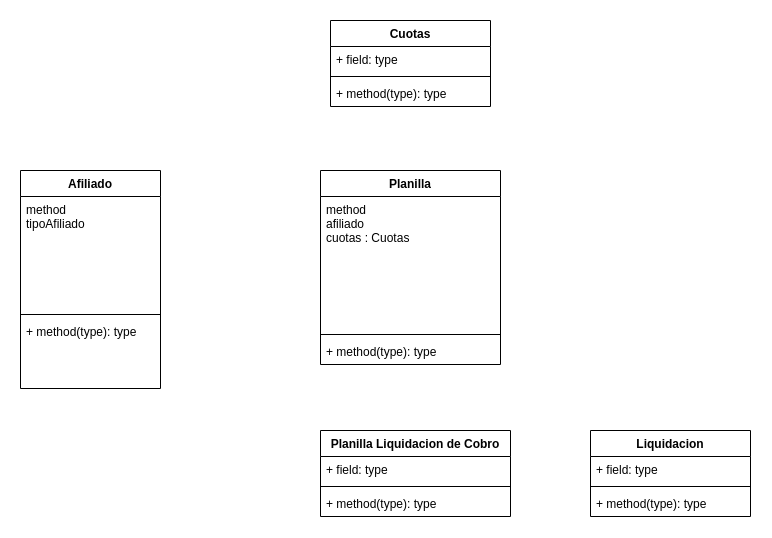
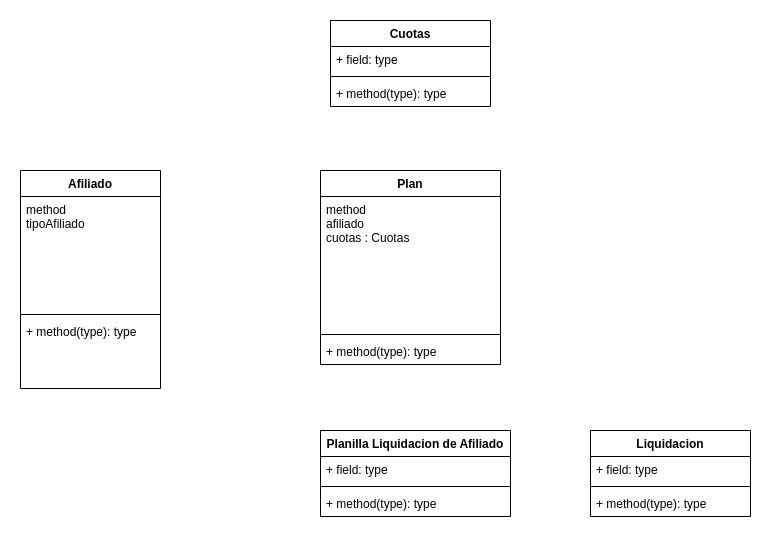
node "Planilla": label "Planilla" -> "Plan"
node "Planilla Liquidacion de Cobro": label "Planilla Liquidacion de Cobro" -> "Planilla Liquidacion de Afiliado"
